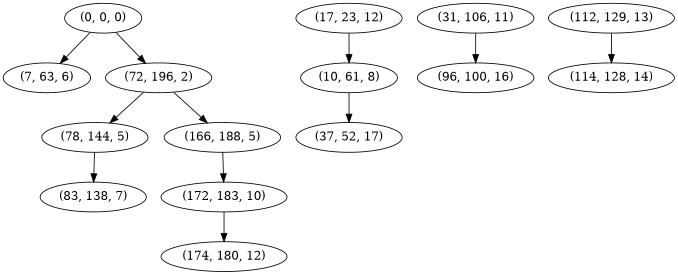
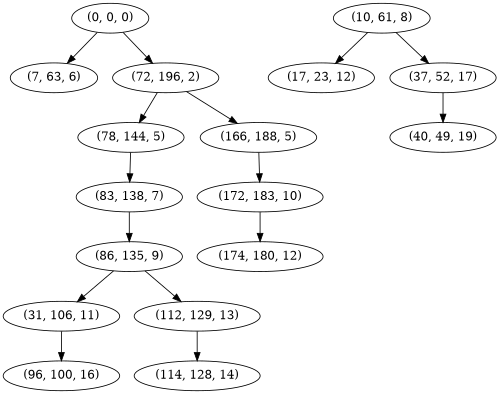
edge "(17, 23, 12)" -> "(10, 61, 8)": reversed
node "(40, 49, 19)": added
node "(86, 135, 9)": added
